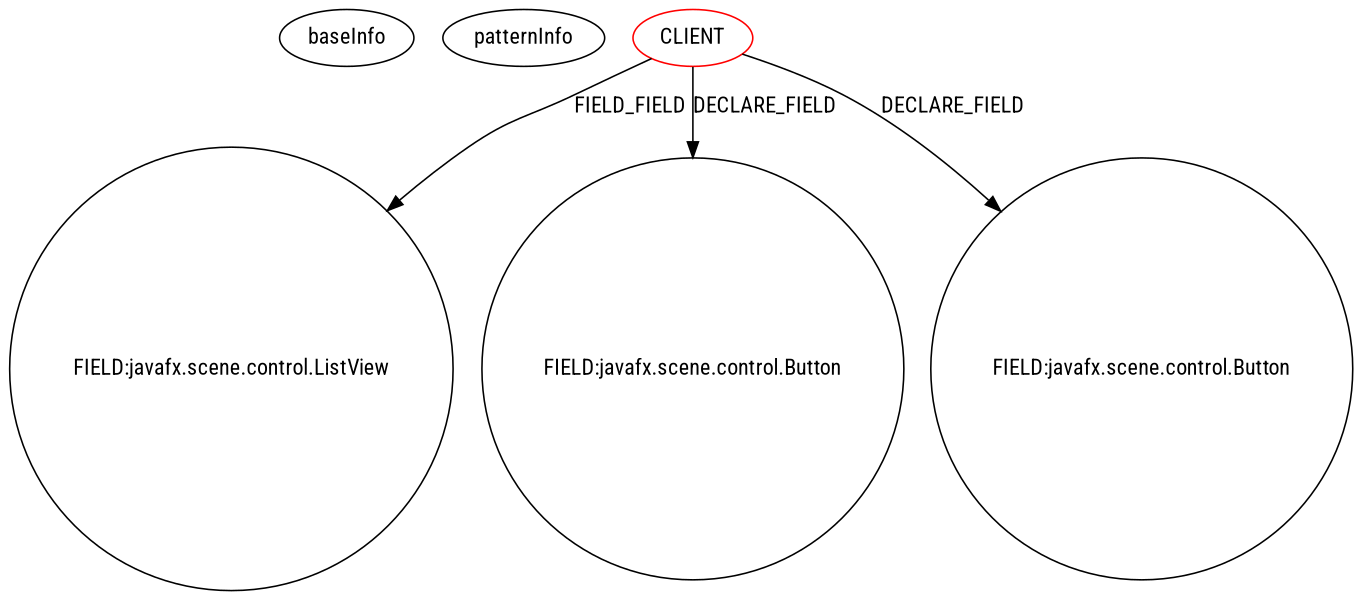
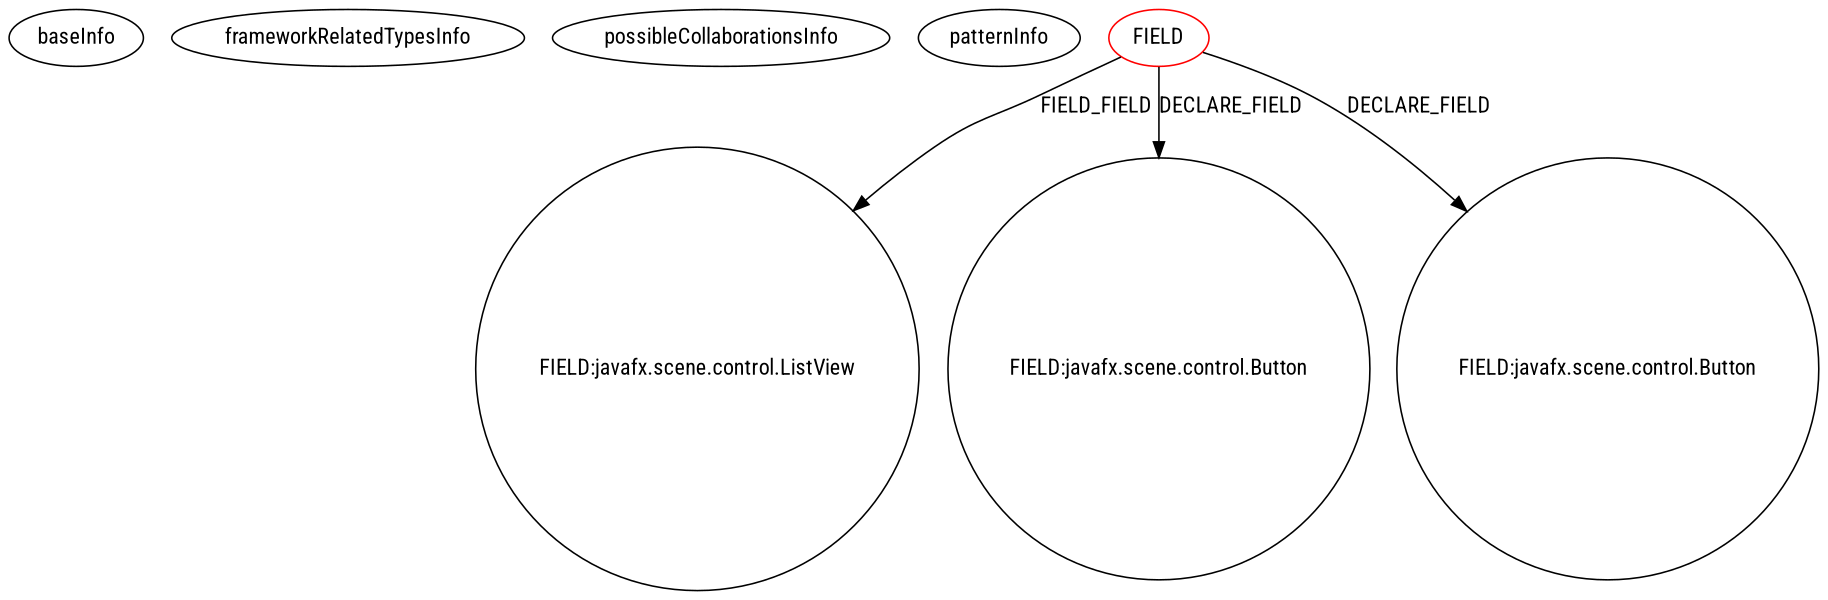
node "frameworkRelatedTypesInfo": added
node "CLIENT": label "CLIENT" -> "FIELD"
node "possibleCollaborationsInfo": added
